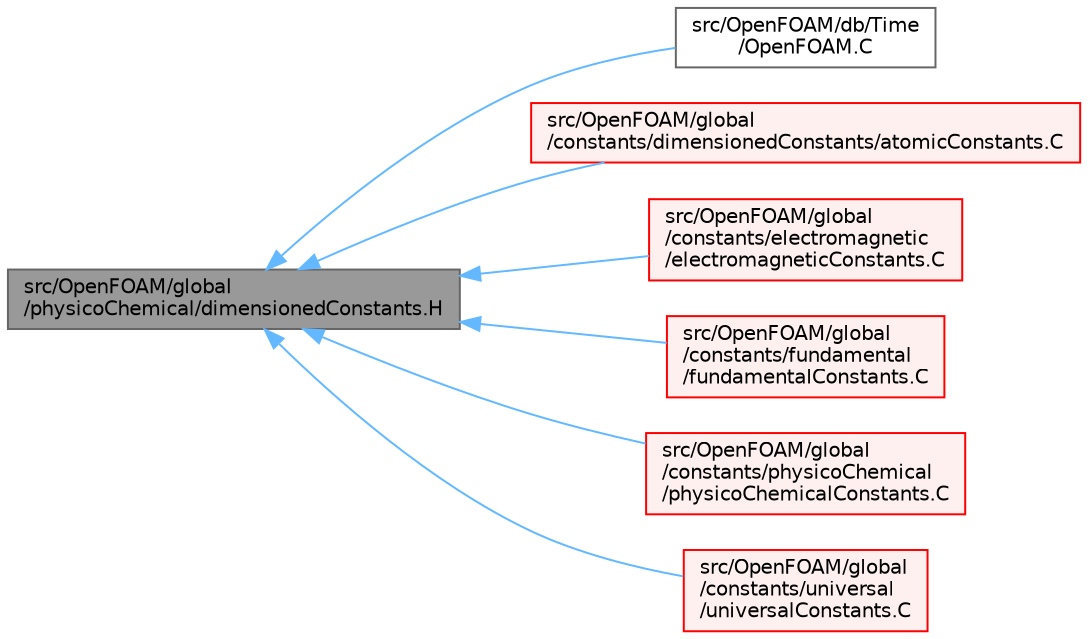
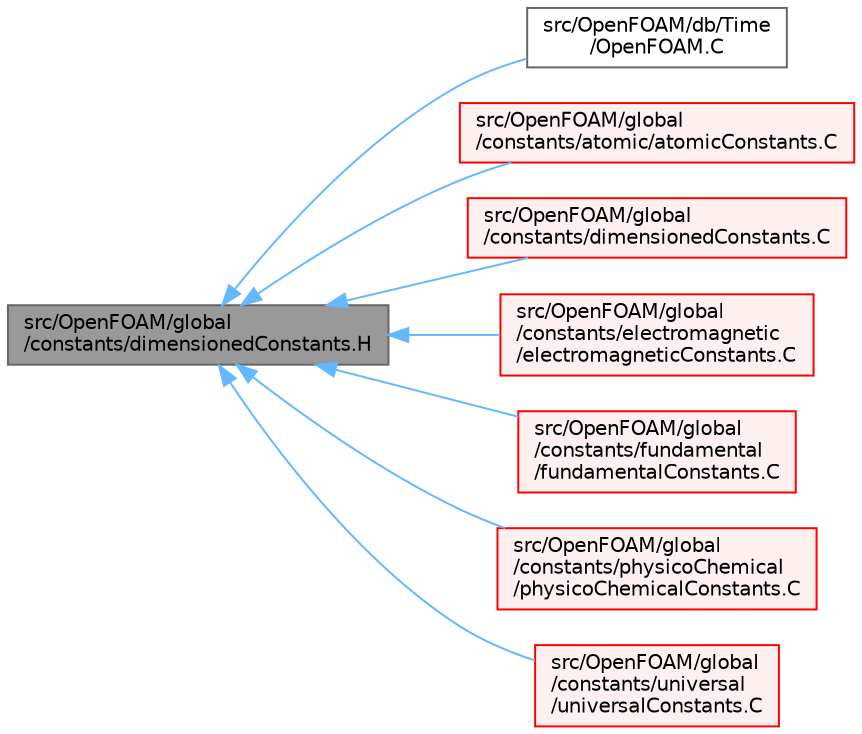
node "src/OpenFOAM/global /constants/dimensionedConstants/atomicConstants.C": label "src/OpenFOAM/global /constants/dimensionedConstants/atomicConstants.C" -> "src/OpenFOAM/global /constants/atomic/atomicConstants.C"
node "src/OpenFOAM/global /constants/dimensionedConstants.C": added
node "src/OpenFOAM/global /physicoChemical/dimensionedConstants.H": label "src/OpenFOAM/global /physicoChemical/dimensionedConstants.H" -> "src/OpenFOAM/global /constants/dimensionedConstants.H"
